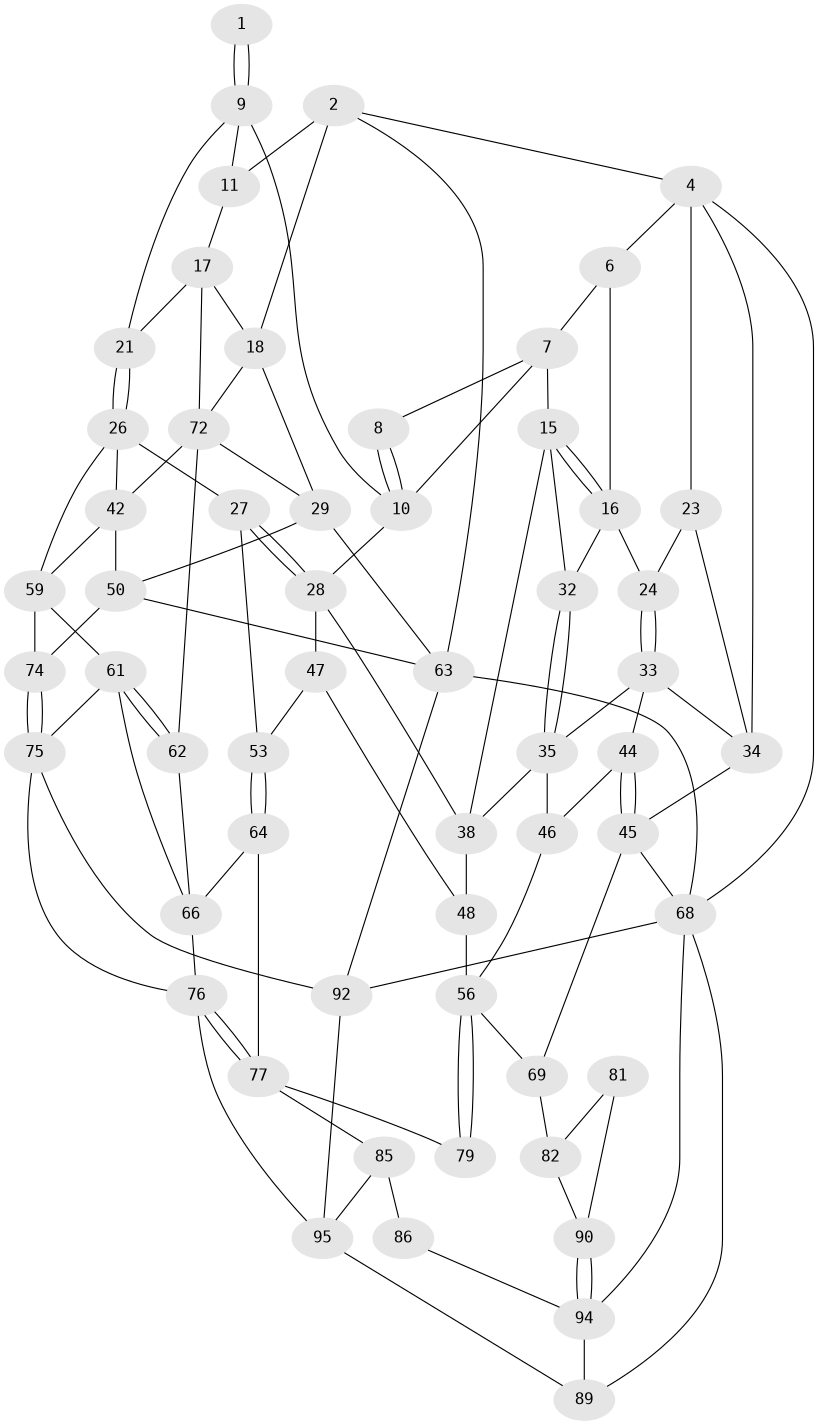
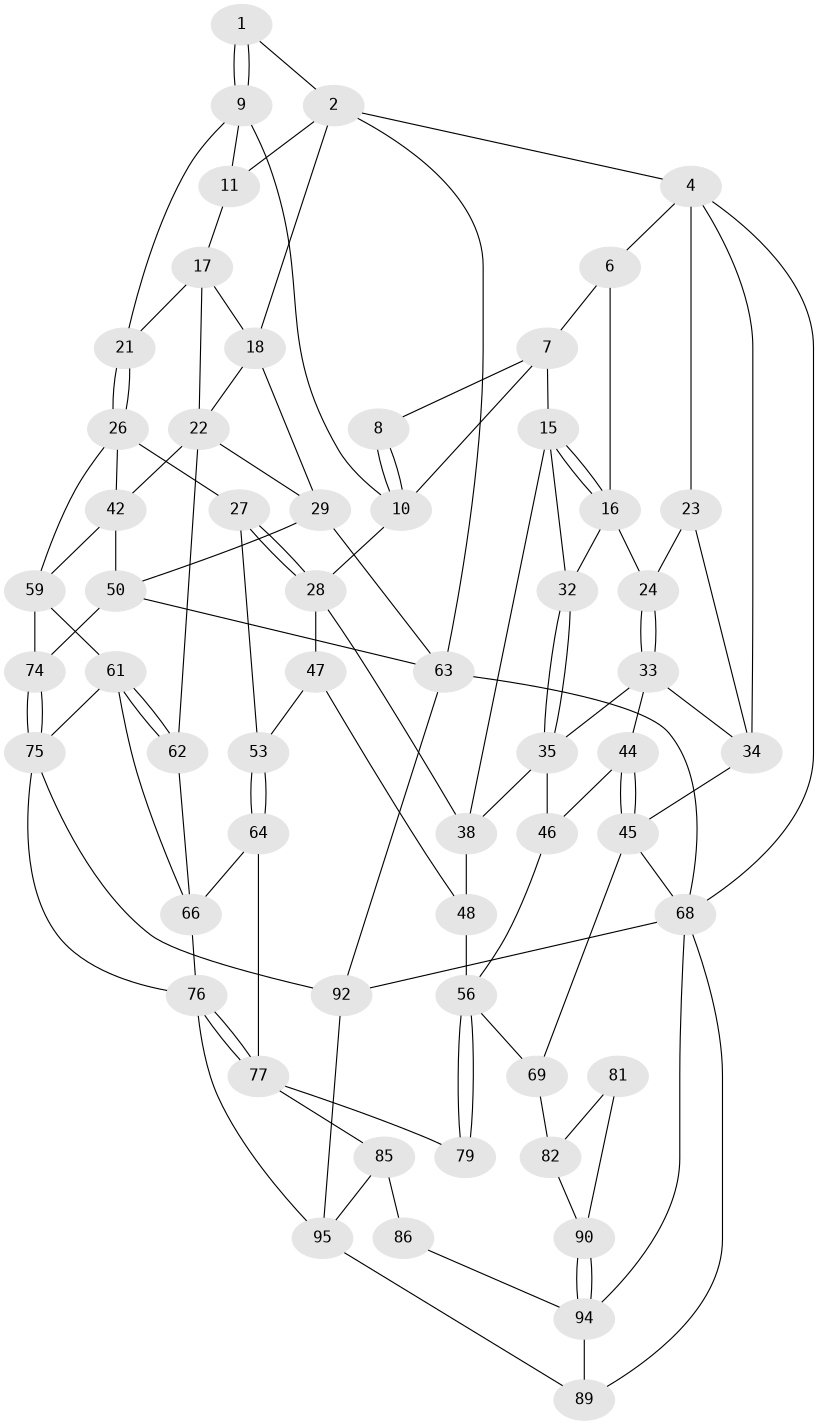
edge "1" -- "2": added
node "72": label "72" -> "22"
